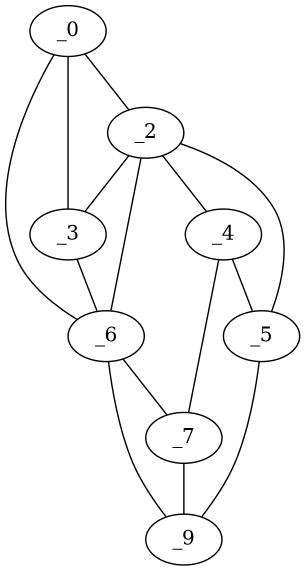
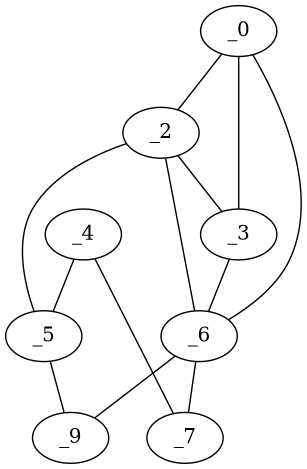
edge "_2" -- "_4": removed
edge "_7" -- "_9": removed
